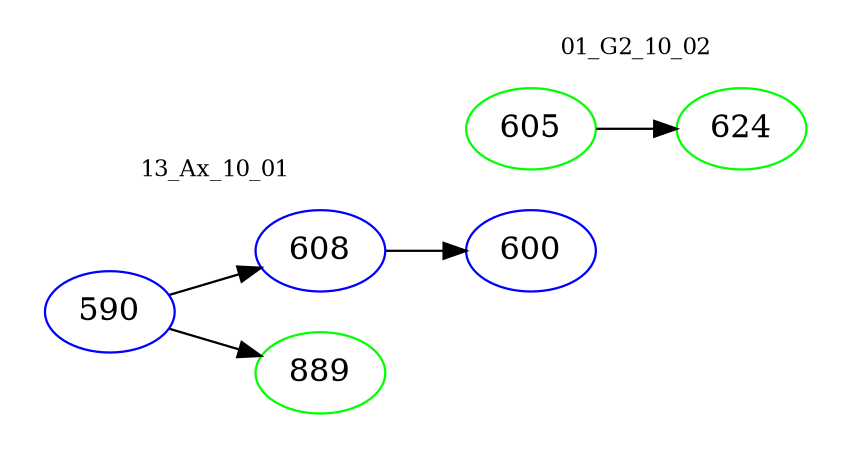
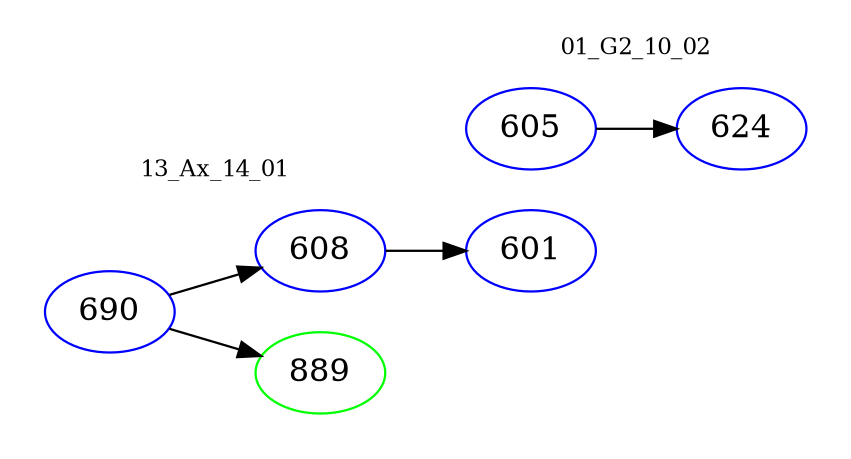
node "605": color green -> blue
node "624": color green -> blue
cluster "13_Ax_10_01": label "13_Ax_10_01" -> "13_Ax_14_01"
node "600": label "600" -> "601"
node "590": label "590" -> "690"
